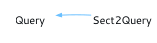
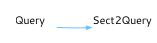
edge "Sect2Query" -> "Query": reversed
